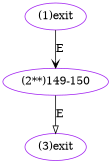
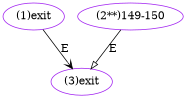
edge "(1)exit" -> "(2**)149-150": now "(1)exit" -> "(3)exit"
